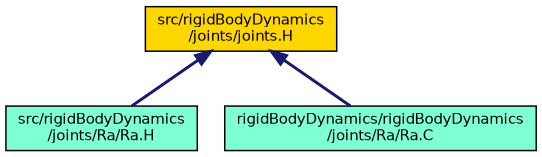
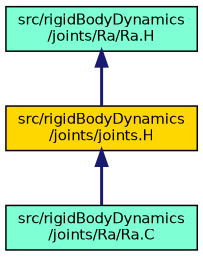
edge "src/rigidBodyDynamics /joints/Ra/Ra.H" -> "src/rigidBodyDynamics /joints/joints.H": reversed
node "rigidBodyDynamics/rigidBodyDynamics /joints/Ra/Ra.C": label "rigidBodyDynamics/rigidBodyDynamics /joints/Ra/Ra.C" -> "src/rigidBodyDynamics /joints/Ra/Ra.C"
